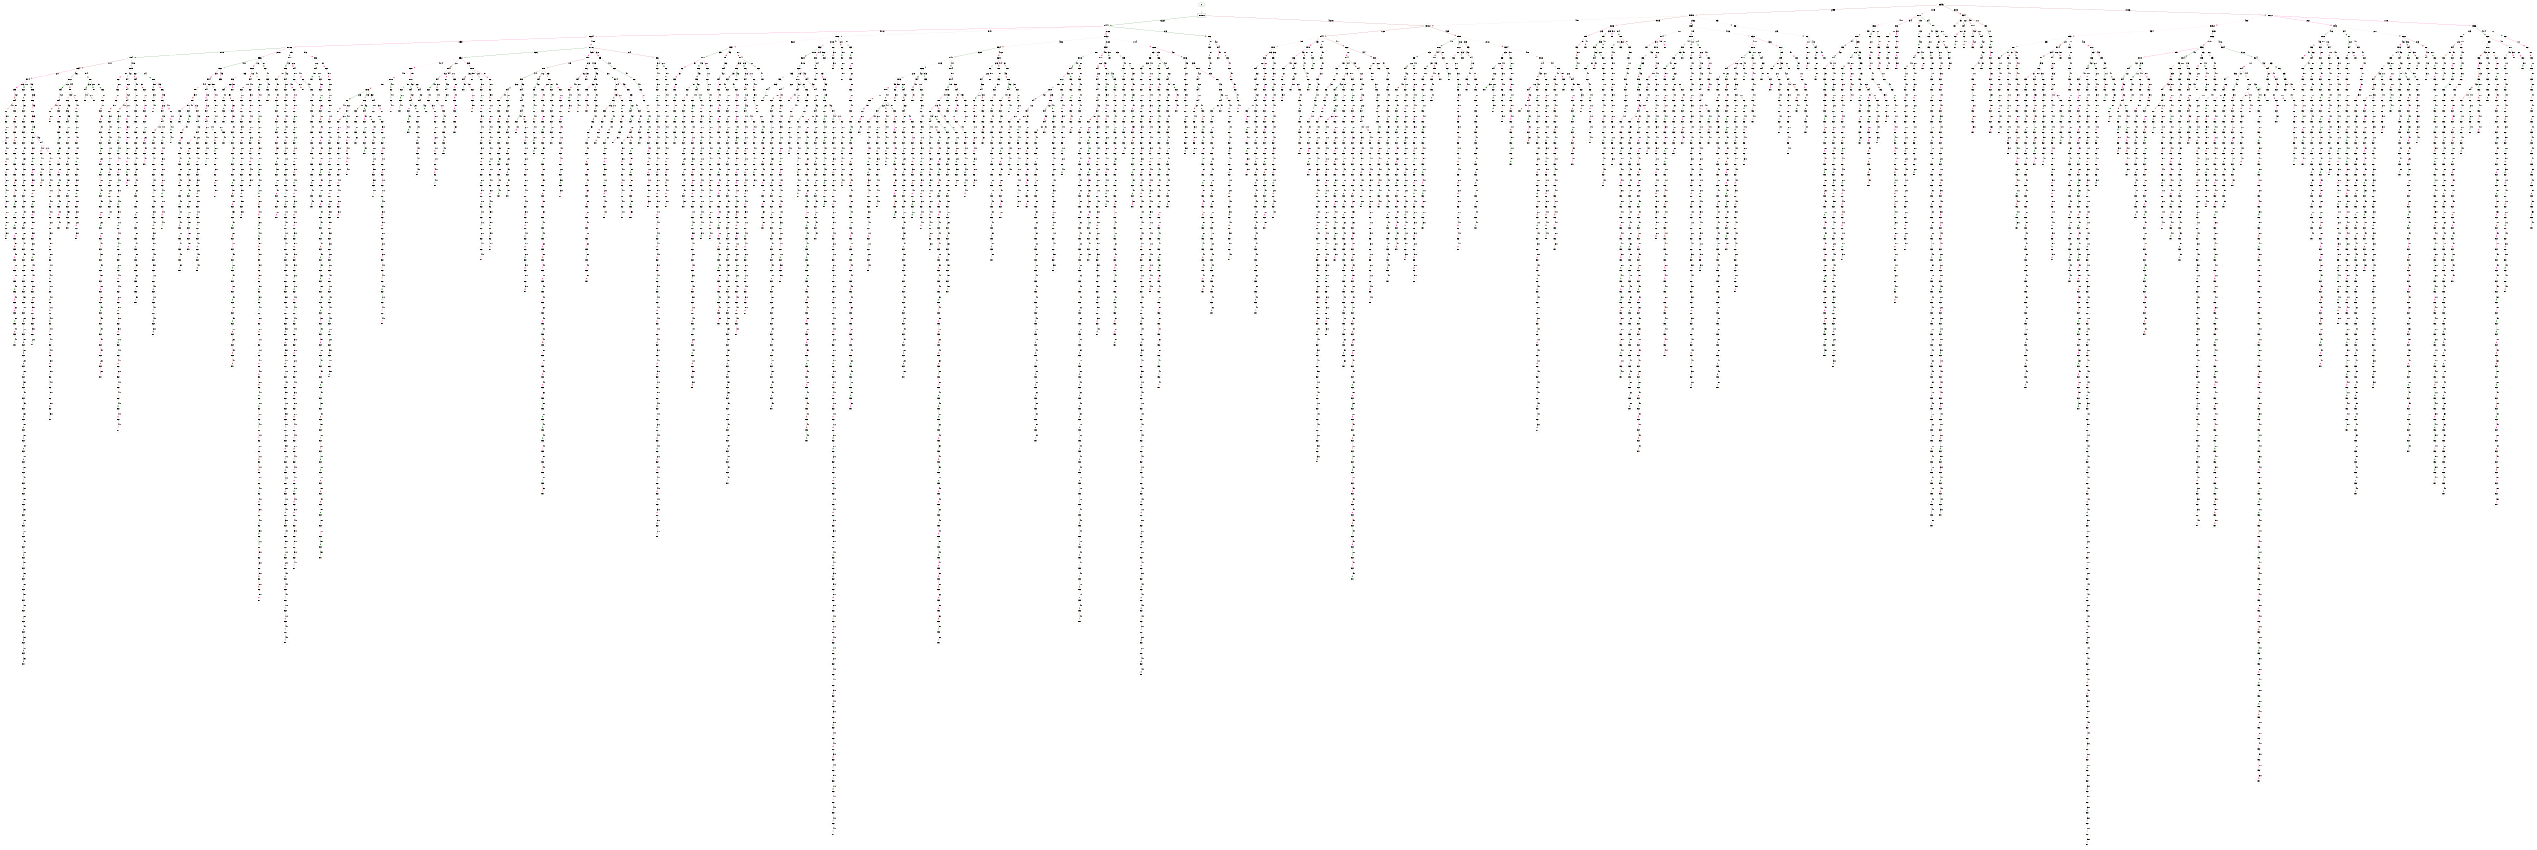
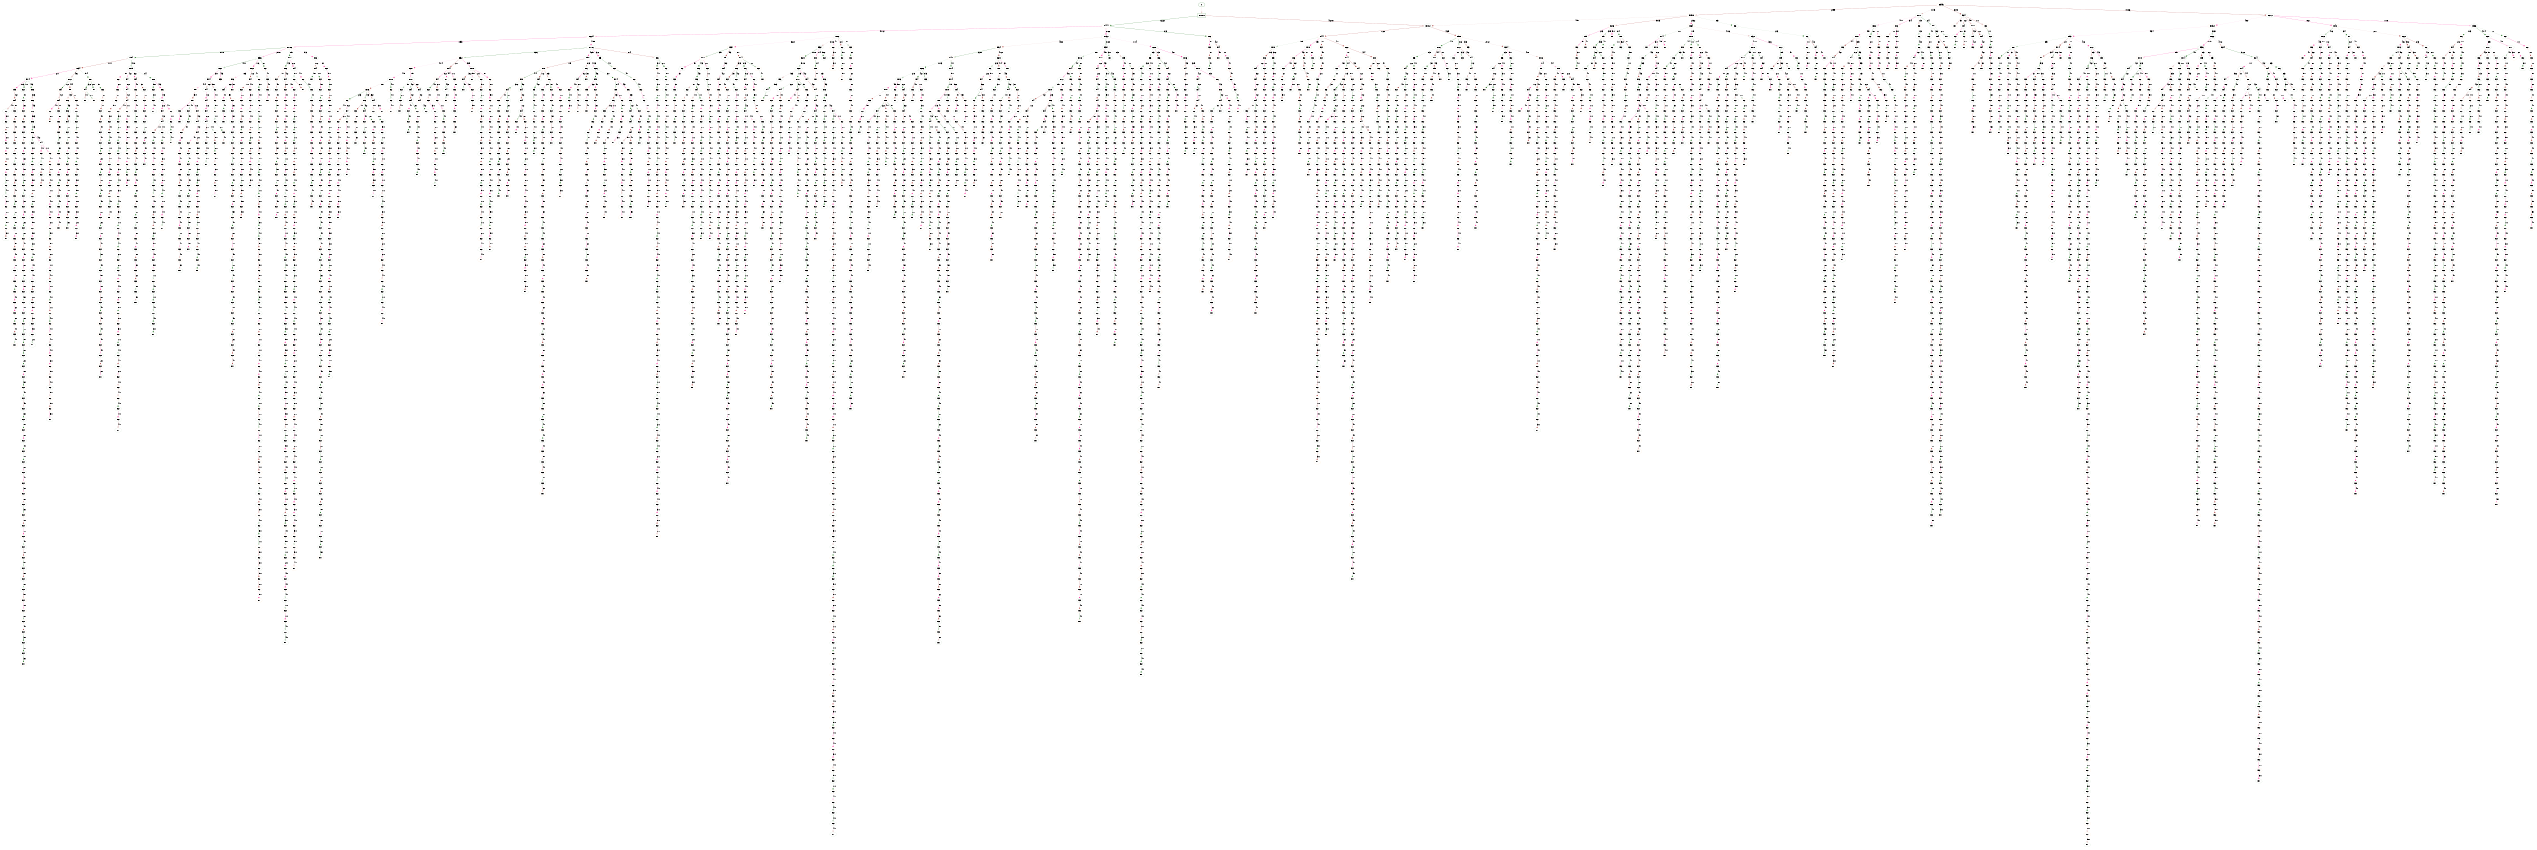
edge "#444" -> "#82": removed, label "5:41"
